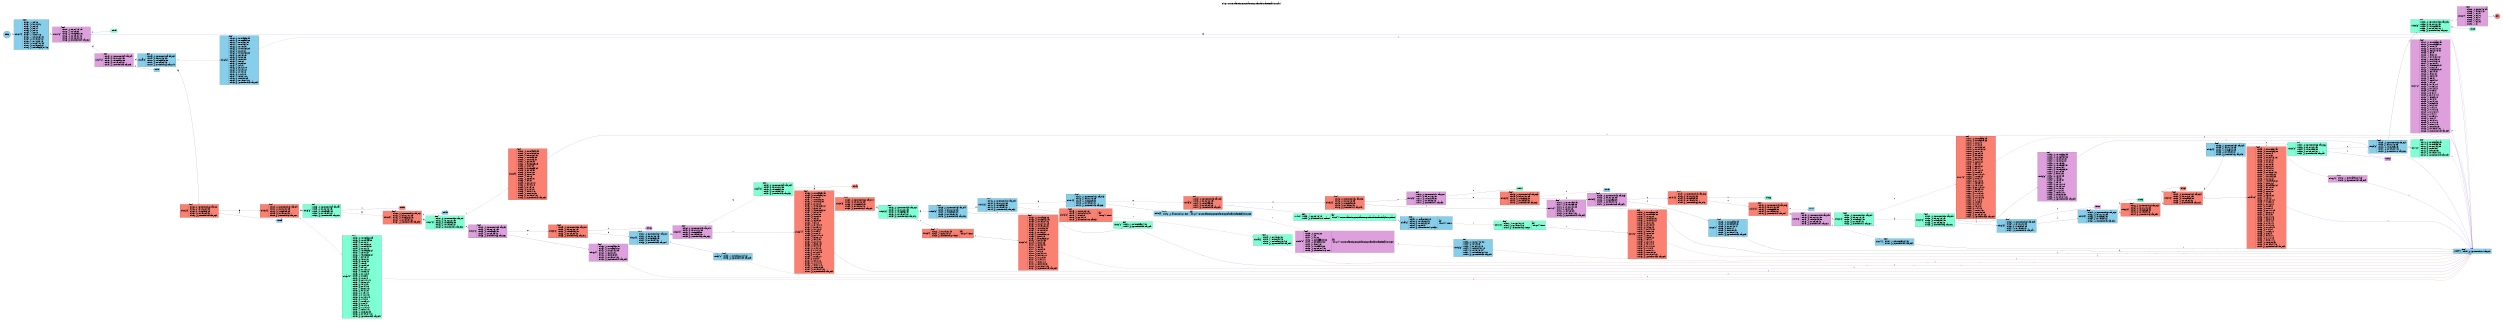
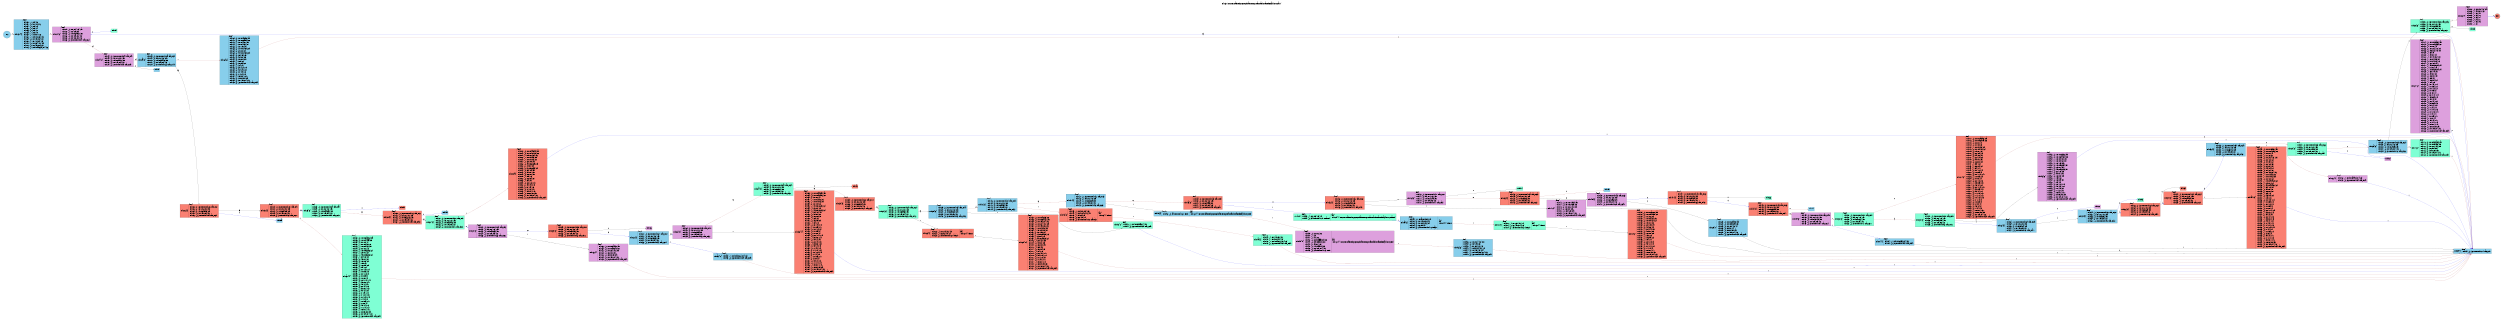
node "Desktop": label "Desktop" -> "Entry"
